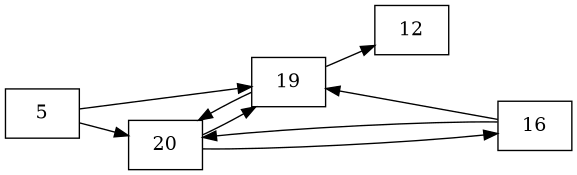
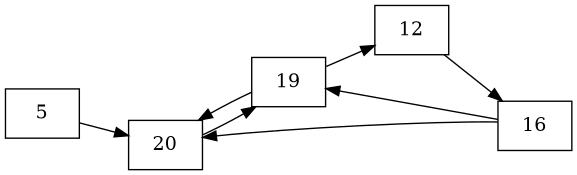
edge "5" -> "19": removed
edge "20" -> "16": now "12" -> "16"
